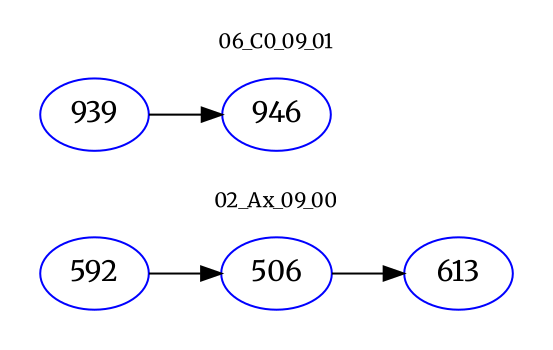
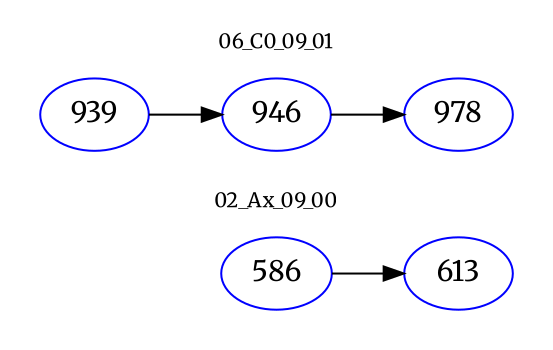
node "978": added
node "592": removed
node "506": label "506" -> "586"
